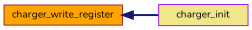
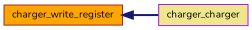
node "charger_init": label "charger_init" -> "charger_charger"
